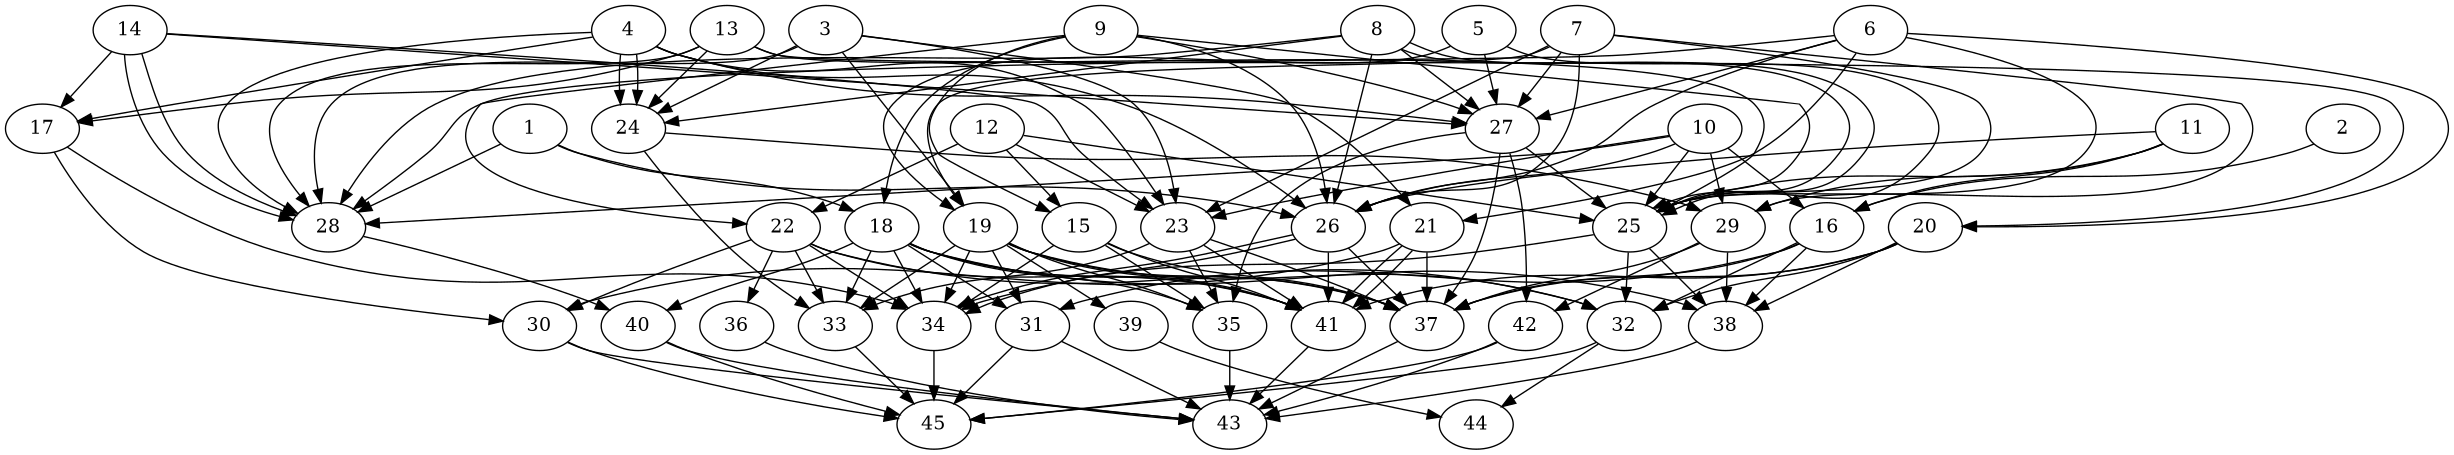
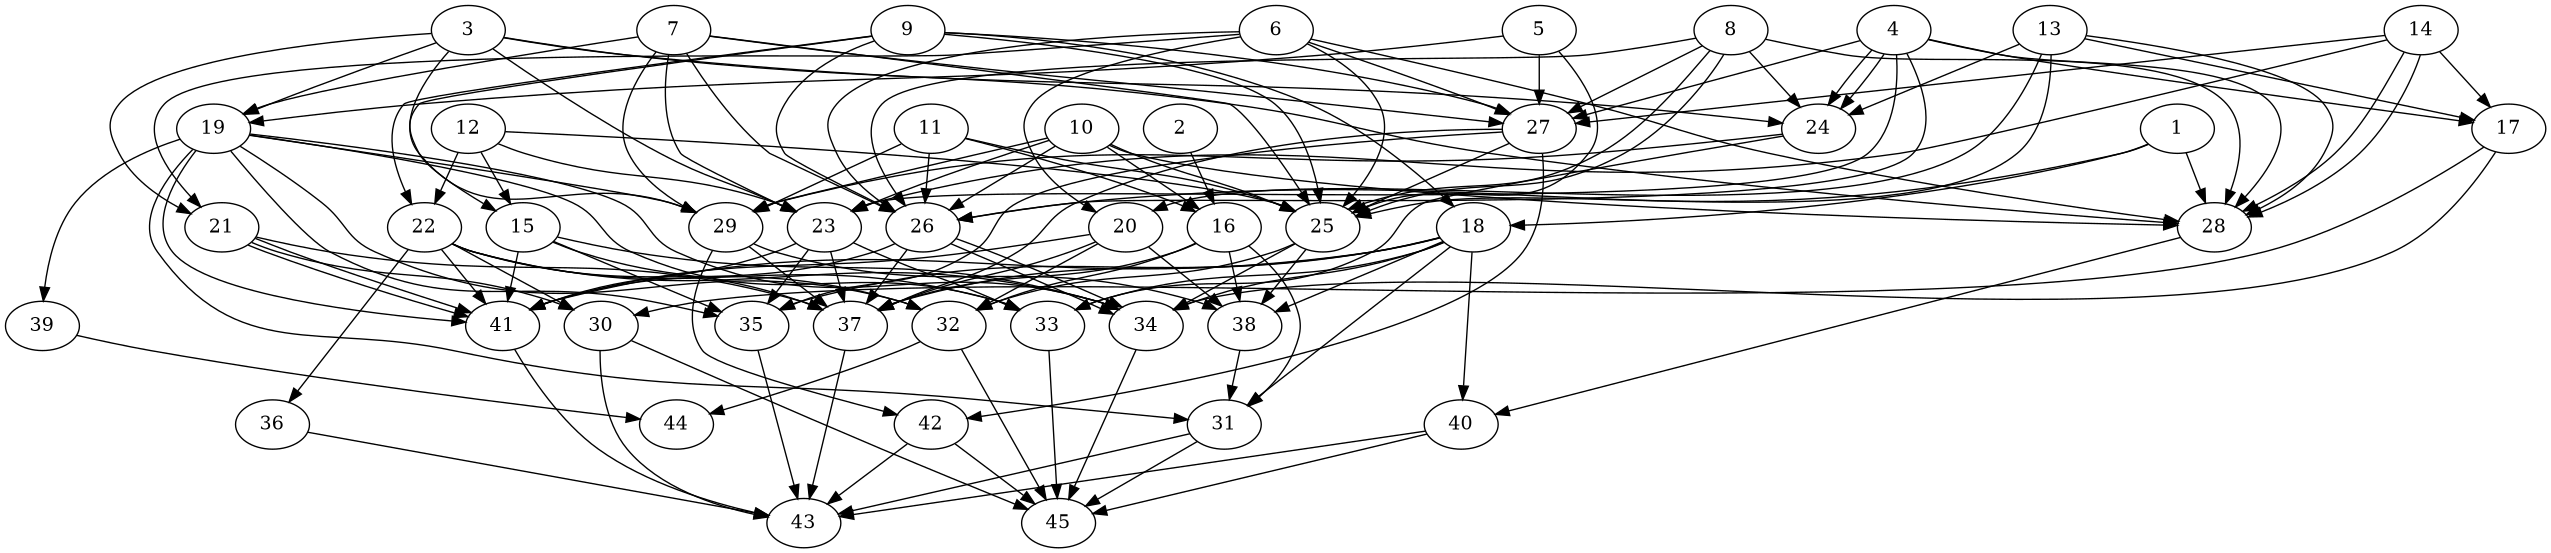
edge "3" -> "29": added
edge "19" -> "37": now "19" -> "29"
edge "38" -> "43": now "38" -> "31"
